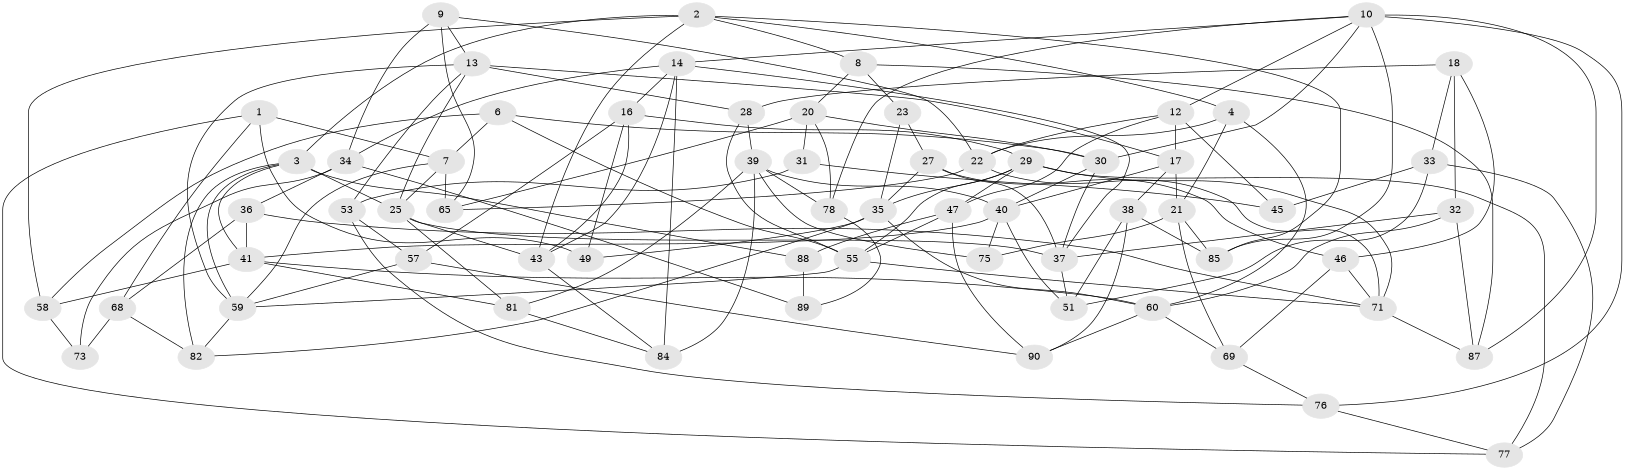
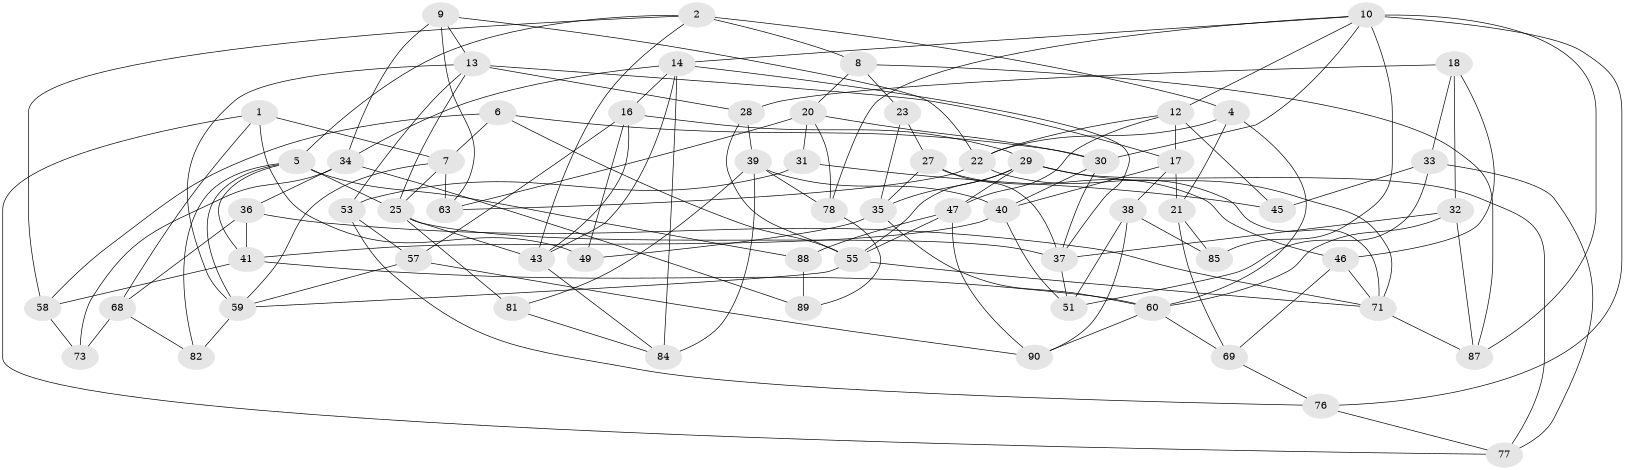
edge "2" -- "85": removed
node "3": label "3" -> "5"
node "65": label "65" -> "63"
node "75": removed
edge "41" -- "81": removed
edge "35" -- "82": removed
